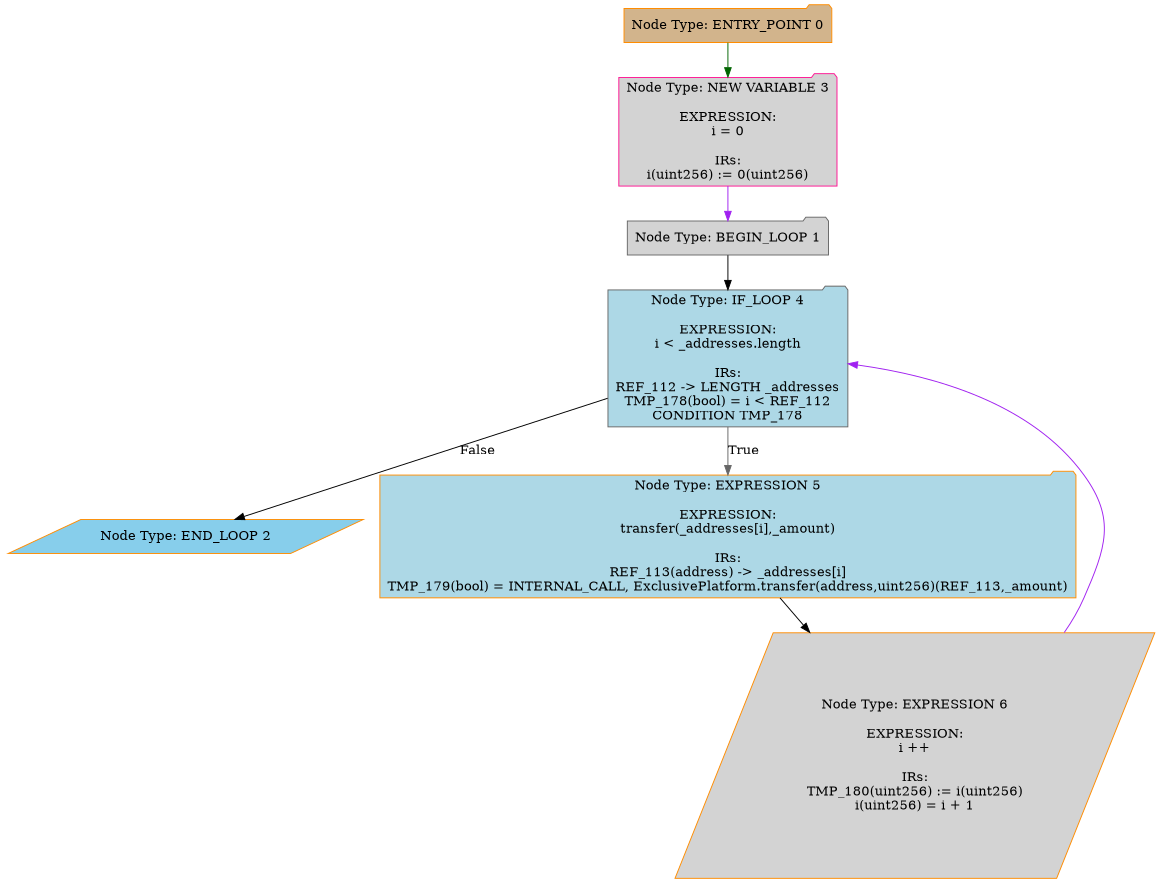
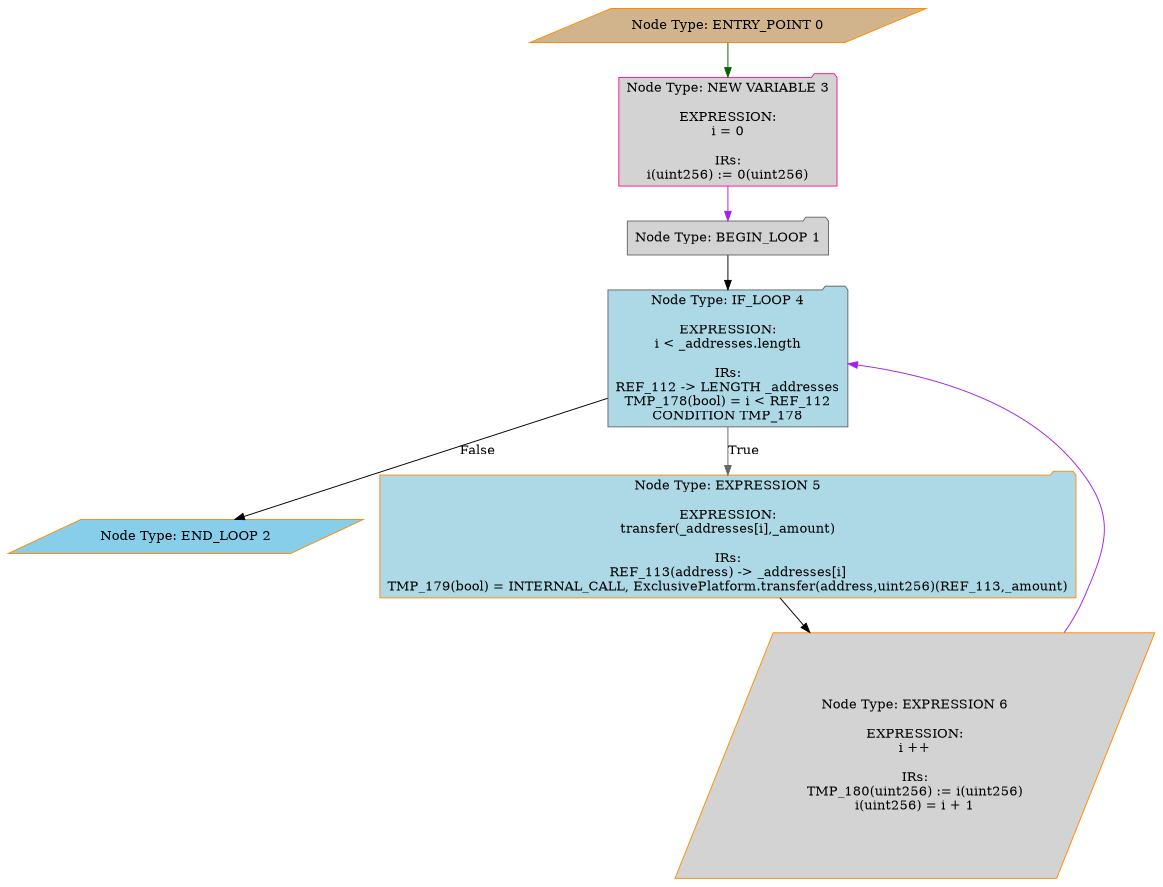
node "Node Type: ENTRY_POINT 0": shape folder -> parallelogram
